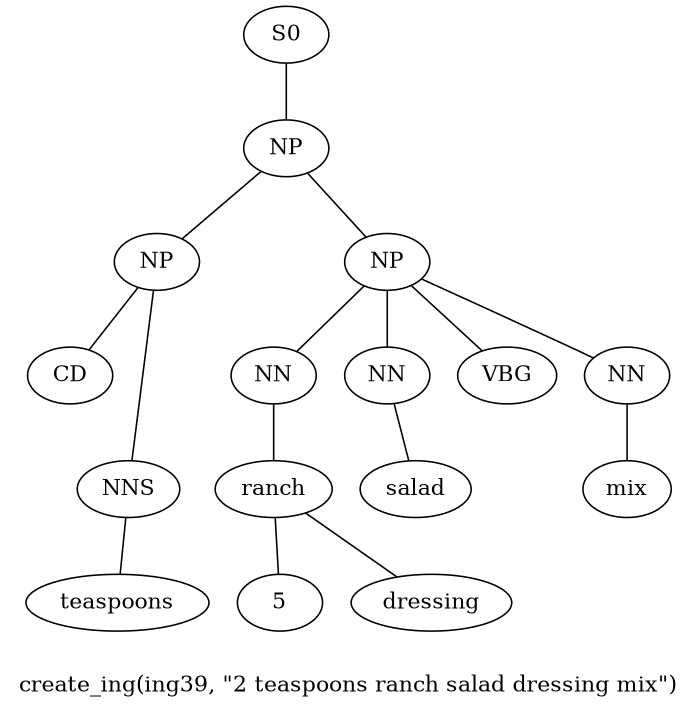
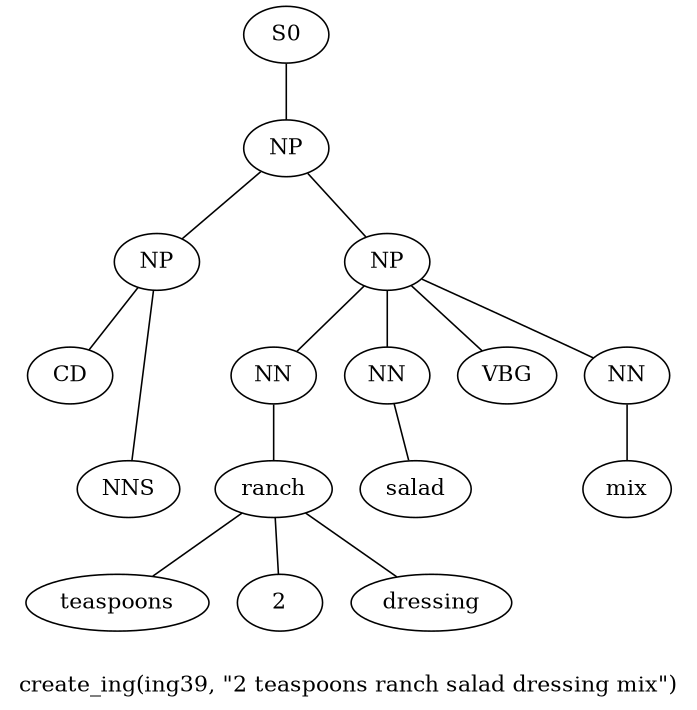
edge "NNS" -- "teaspoons": now "ranch" -- "teaspoons"
node "5": label "5" -> "2"
